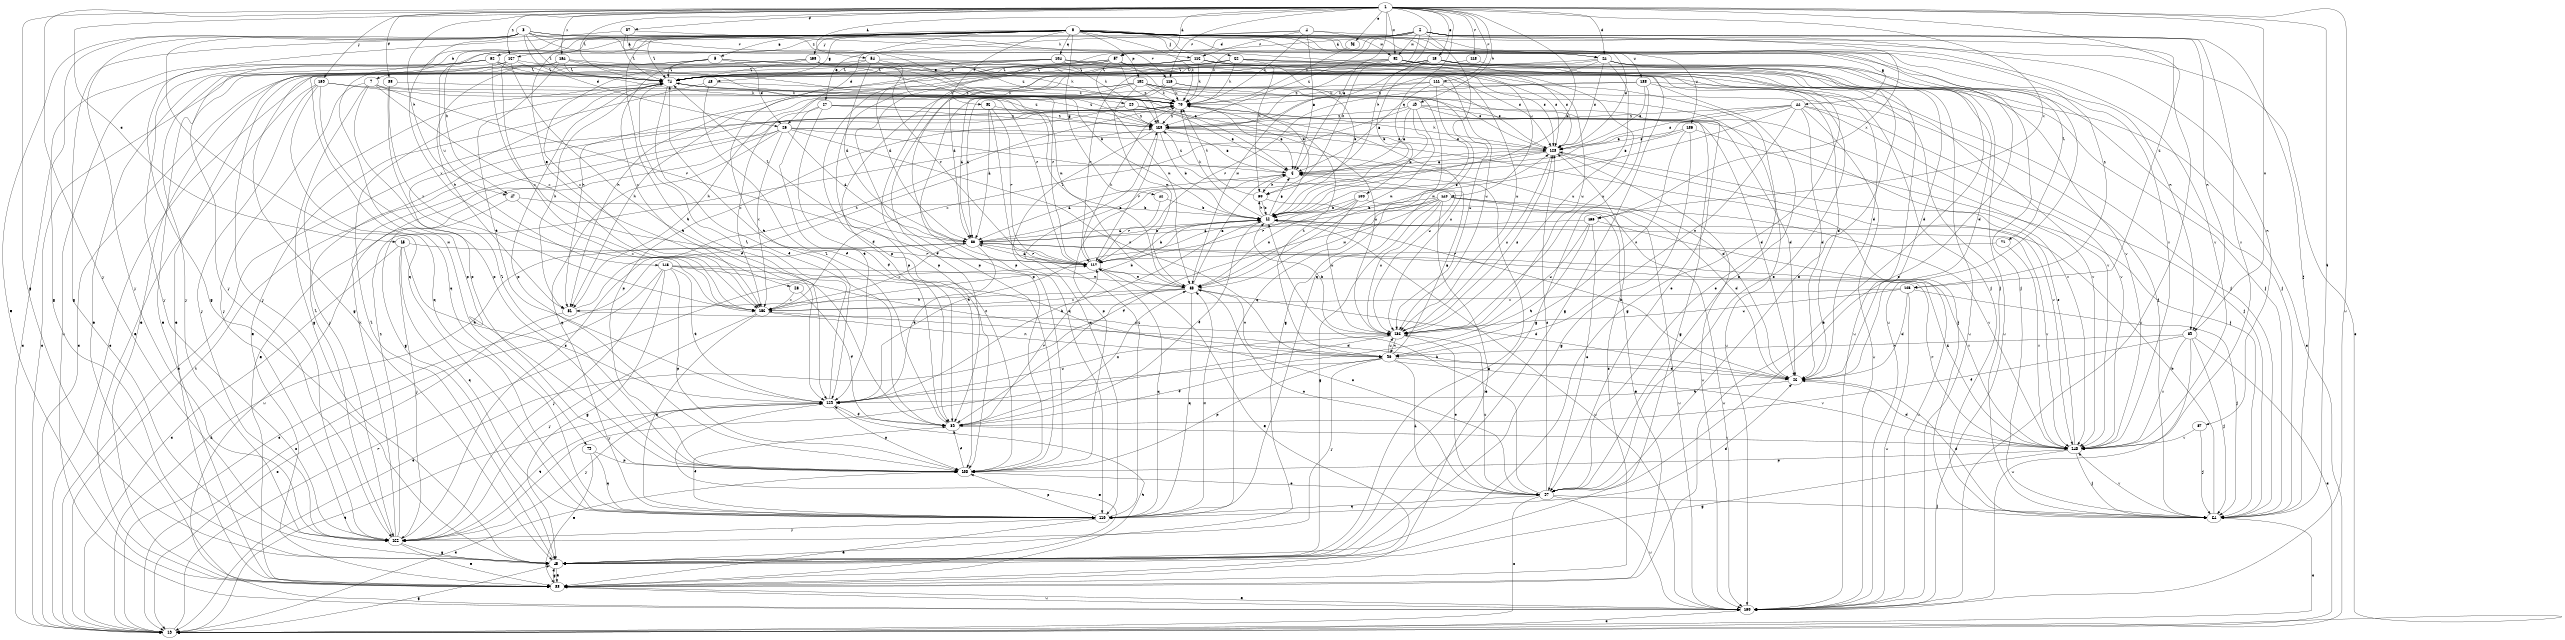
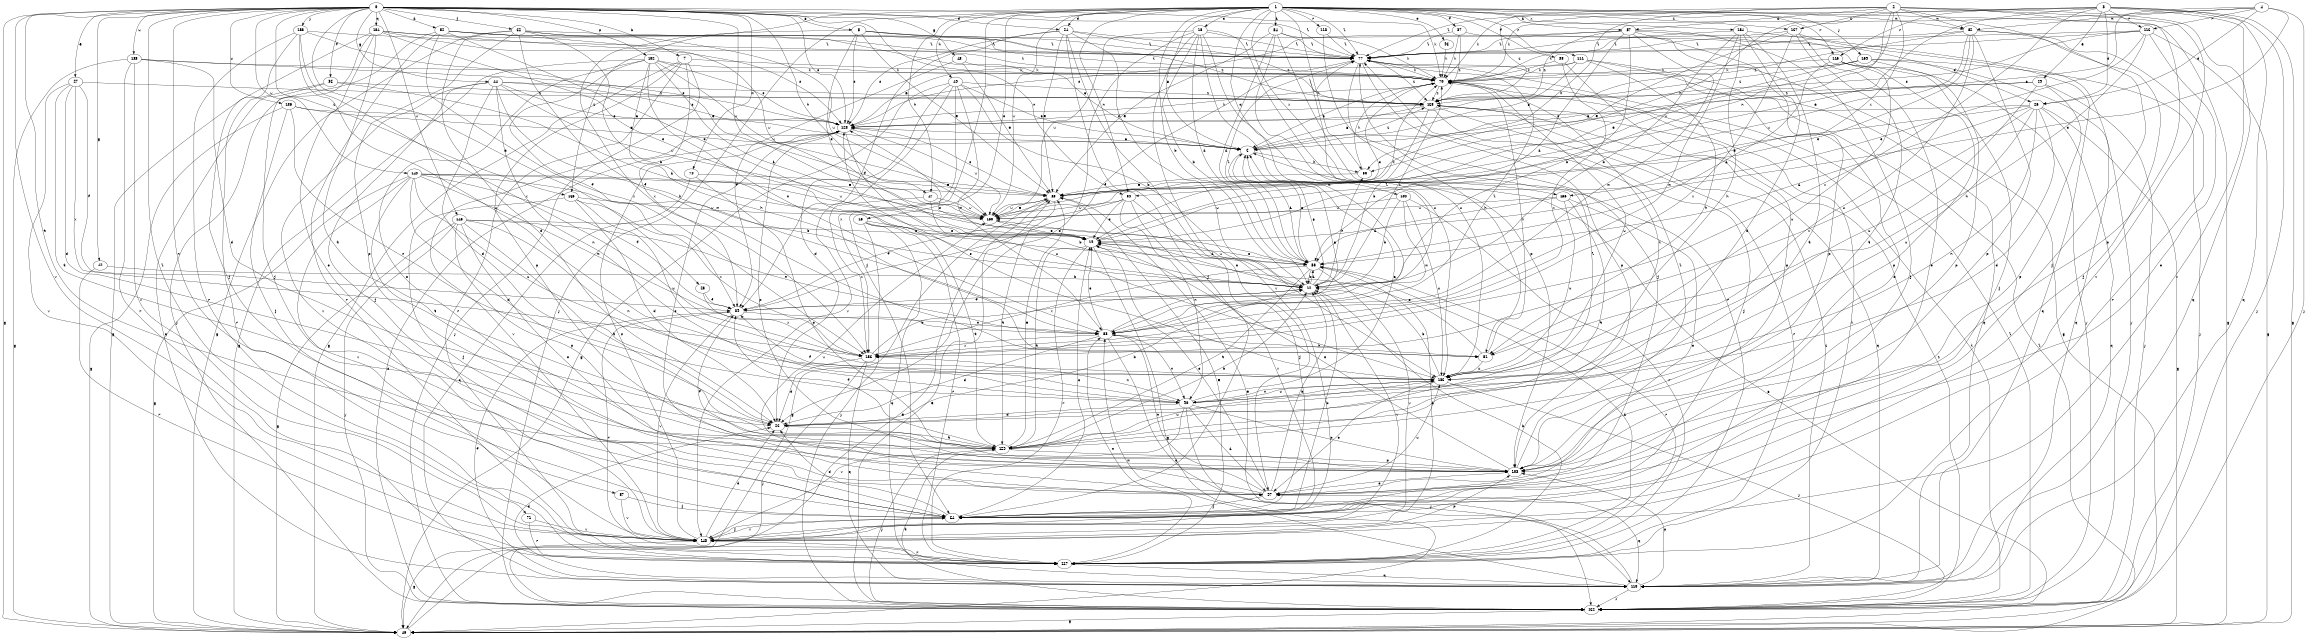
edge "37" -> "24": now "37" -> "70"
node "74": label "74" -> "77"
edge "50" -> "12": removed, label "b"
edge "1" -> "64": label "t" -> "j"
